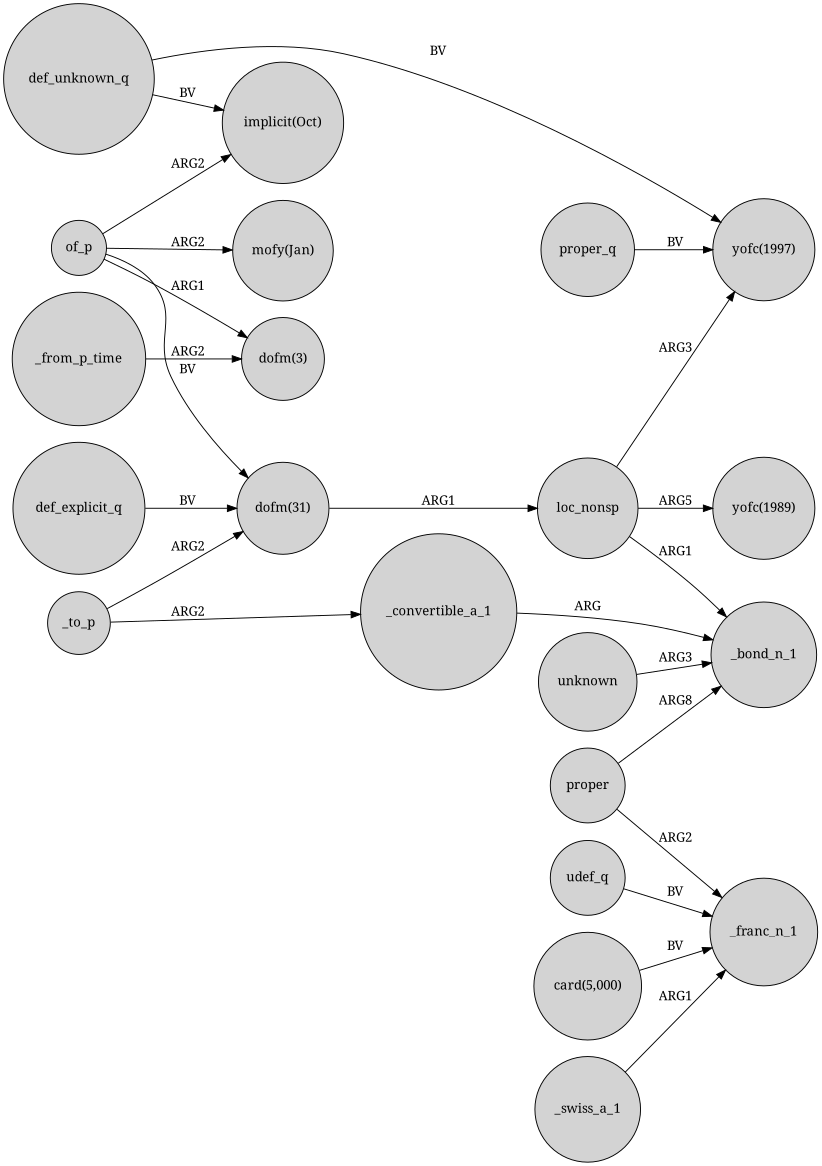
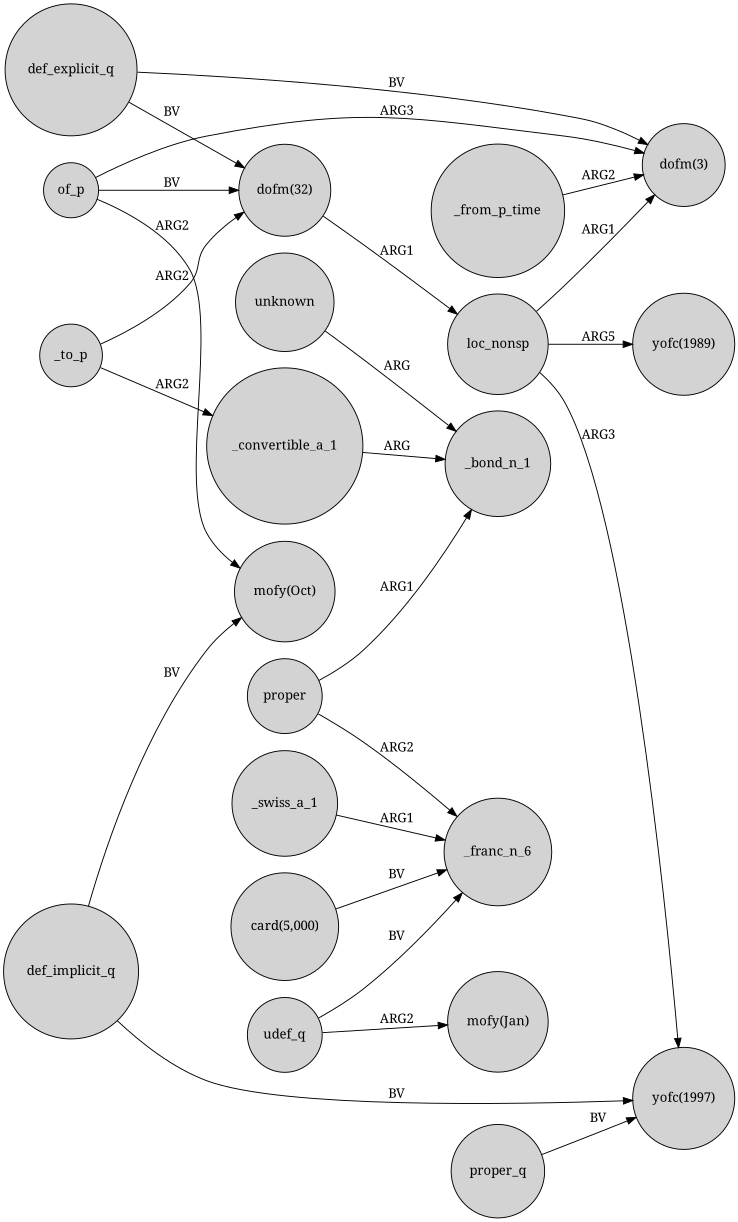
node "def_unknown_q": label "def_unknown_q" -> "def_implicit_q"
edge "def_explicit_q" -> "dofm(3)": added, label "BV"
node "implicit(Oct)": label "implicit(Oct)" -> "mofy(Oct)"
edge "of_p" -> "mofy(Jan)": now "udef_q" -> "mofy(Jan)"
edge "of_p" -> "dofm(3)": label "ARG1" -> "ARG3"
node "dofm(31)": label "dofm(31)" -> "dofm(32)"
edge "loc_nonsp" -> "_bond_n_1": now "loc_nonsp" -> "dofm(3)"
edge "unknown" -> "_bond_n_1": label "ARG3" -> "ARG"
edge "proper" -> "_bond_n_1": label "ARG8" -> "ARG1"
node "_franc_n_1": label "_franc_n_1" -> "_franc_n_6"
